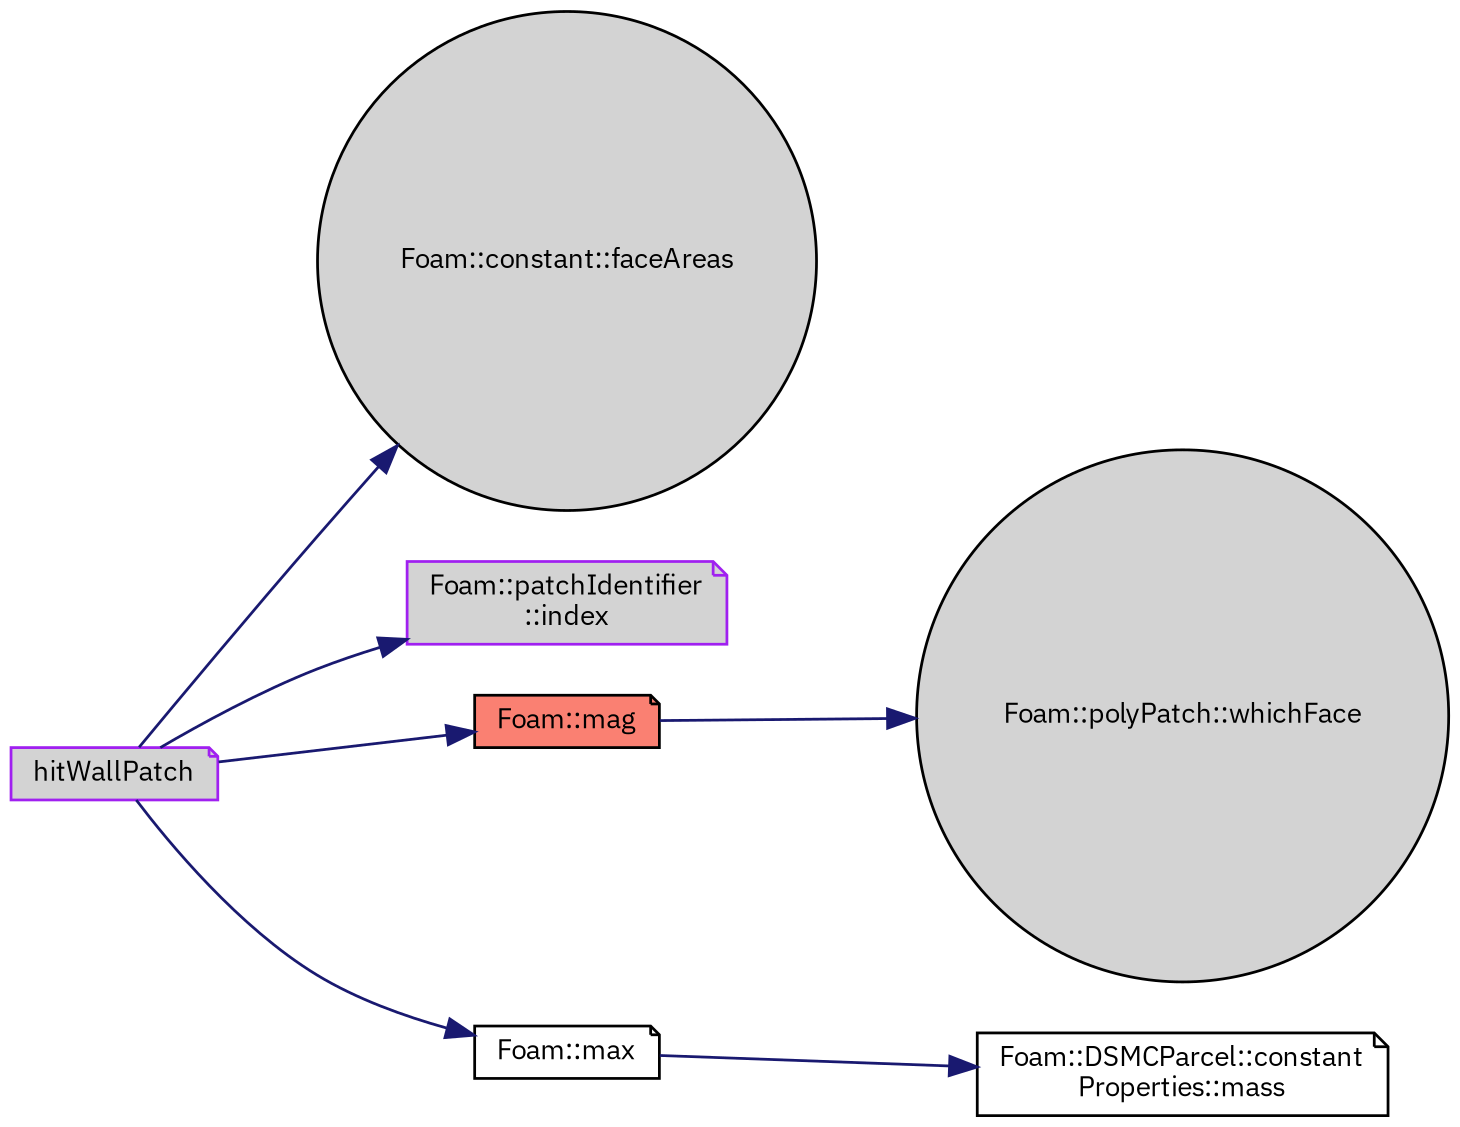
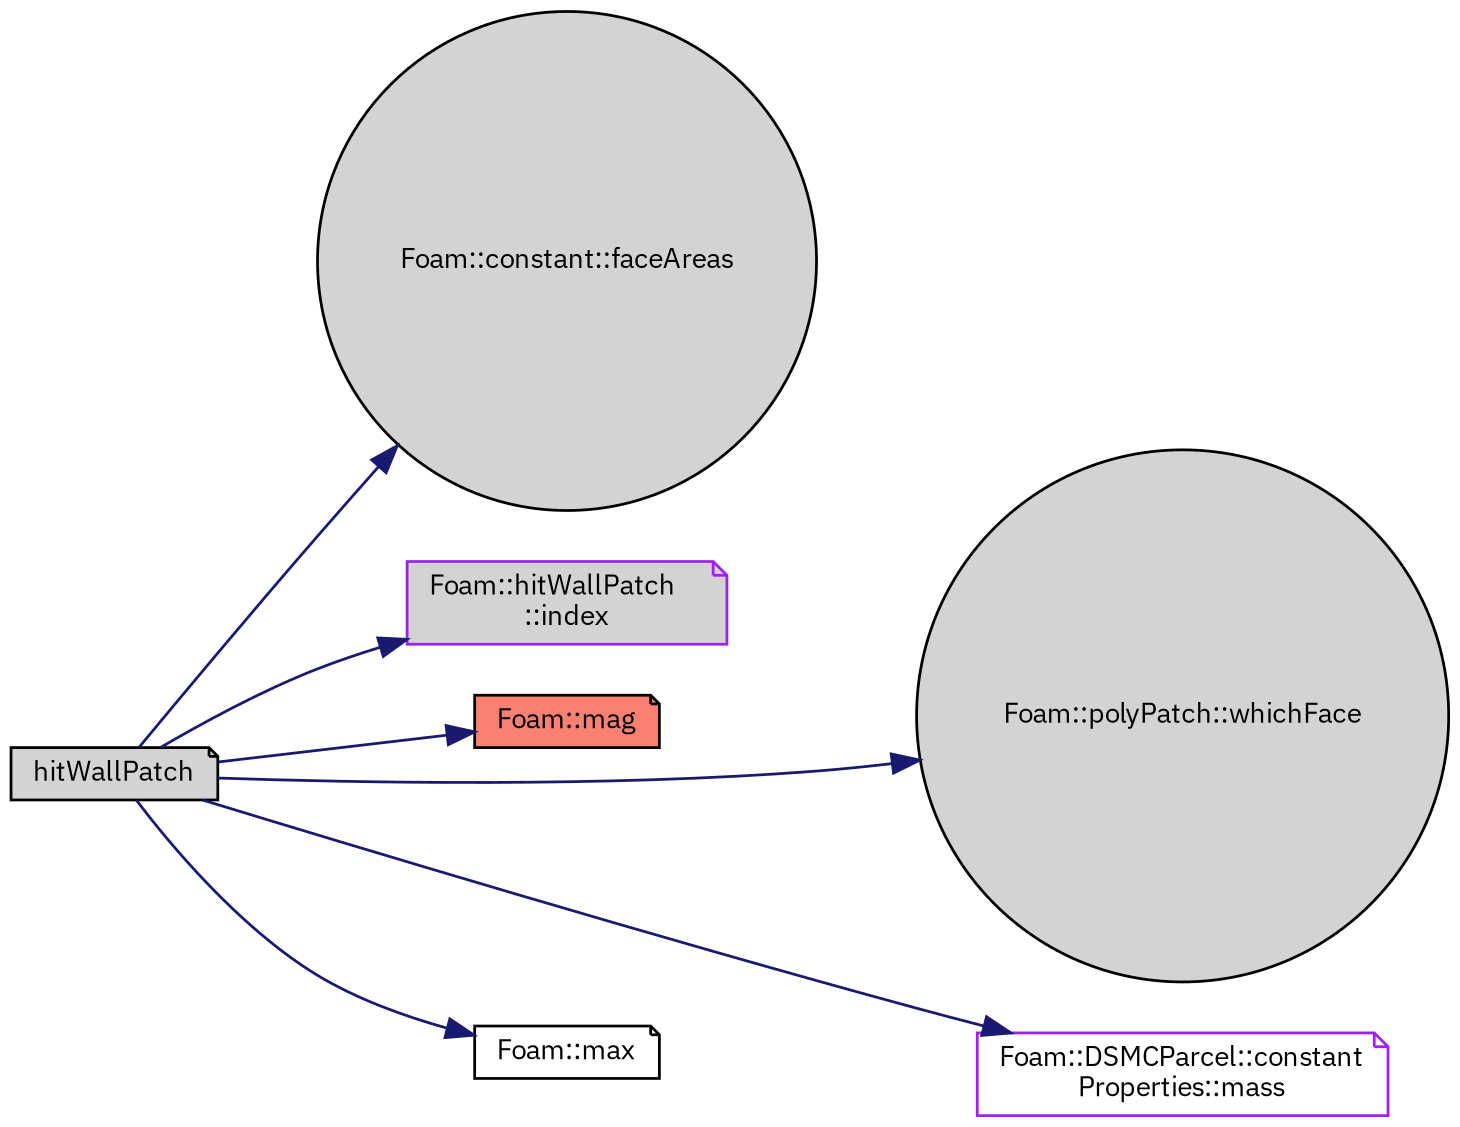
node "Foam::patchIdentifier ::index": label "Foam::patchIdentifier ::index" -> "Foam::hitWallPatch ::index"
edge "Foam::mag" -> "Foam::polyPatch::whichFace": now "hitWallPatch" -> "Foam::polyPatch::whichFace"
node "hitWallPatch": color purple -> black
edge "Foam::max" -> "Foam::DSMCParcel::constant Properties::mass": now "hitWallPatch" -> "Foam::DSMCParcel::constant Properties::mass"
node "Foam::DSMCParcel::constant Properties::mass": color black -> purple
